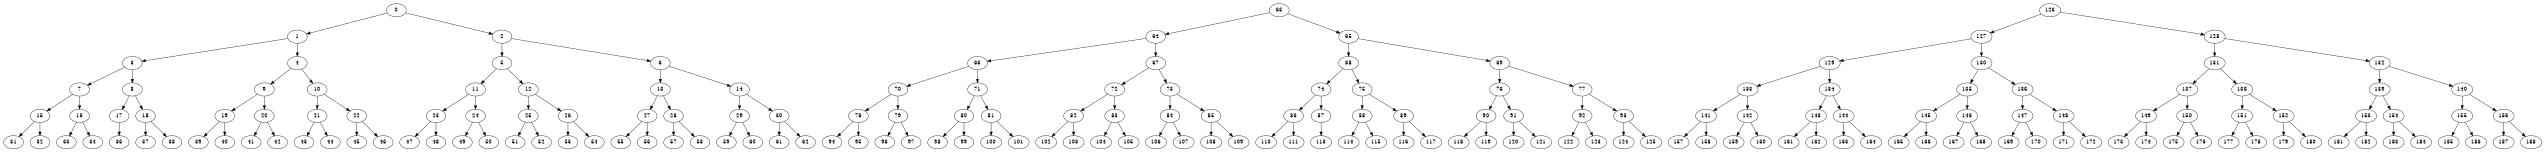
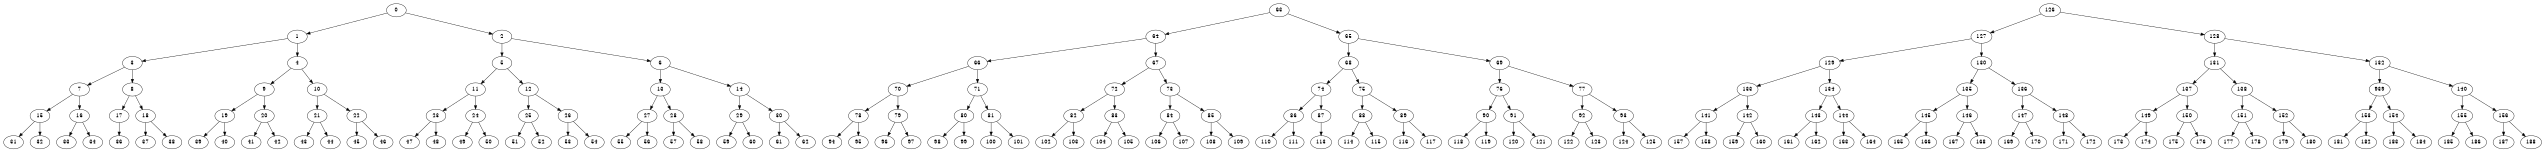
node "139": label "139" -> "939"
